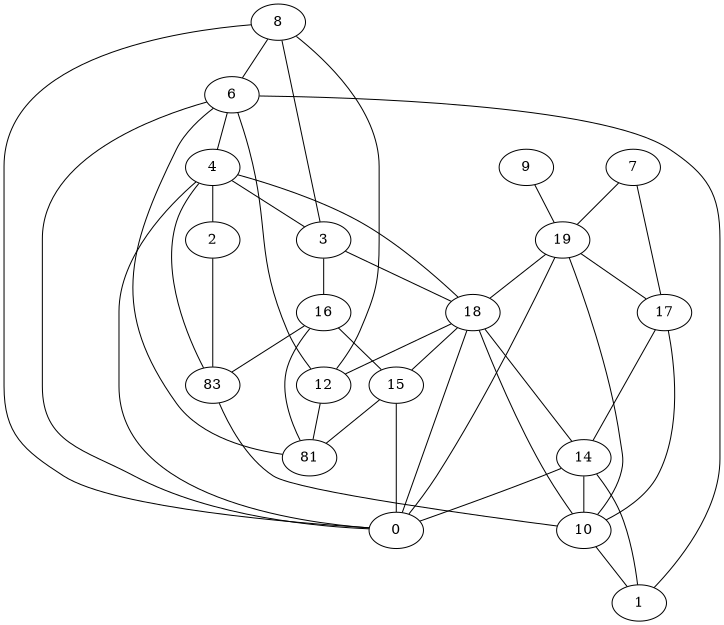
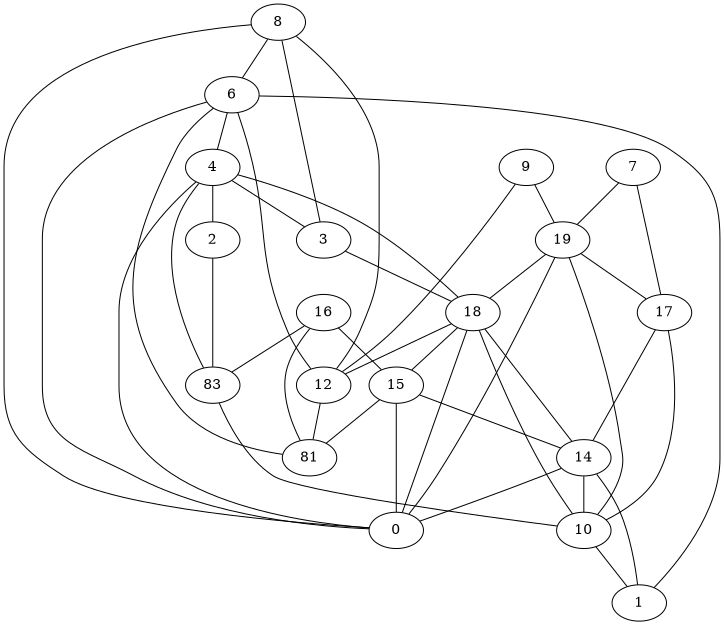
edge "9" -- "12": added
edge "3" -- "16": removed
edge "15" -- "14": added
